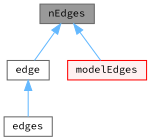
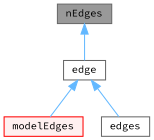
edge "modelEdges" -> "nEdges": now "modelEdges" -> "edge"
